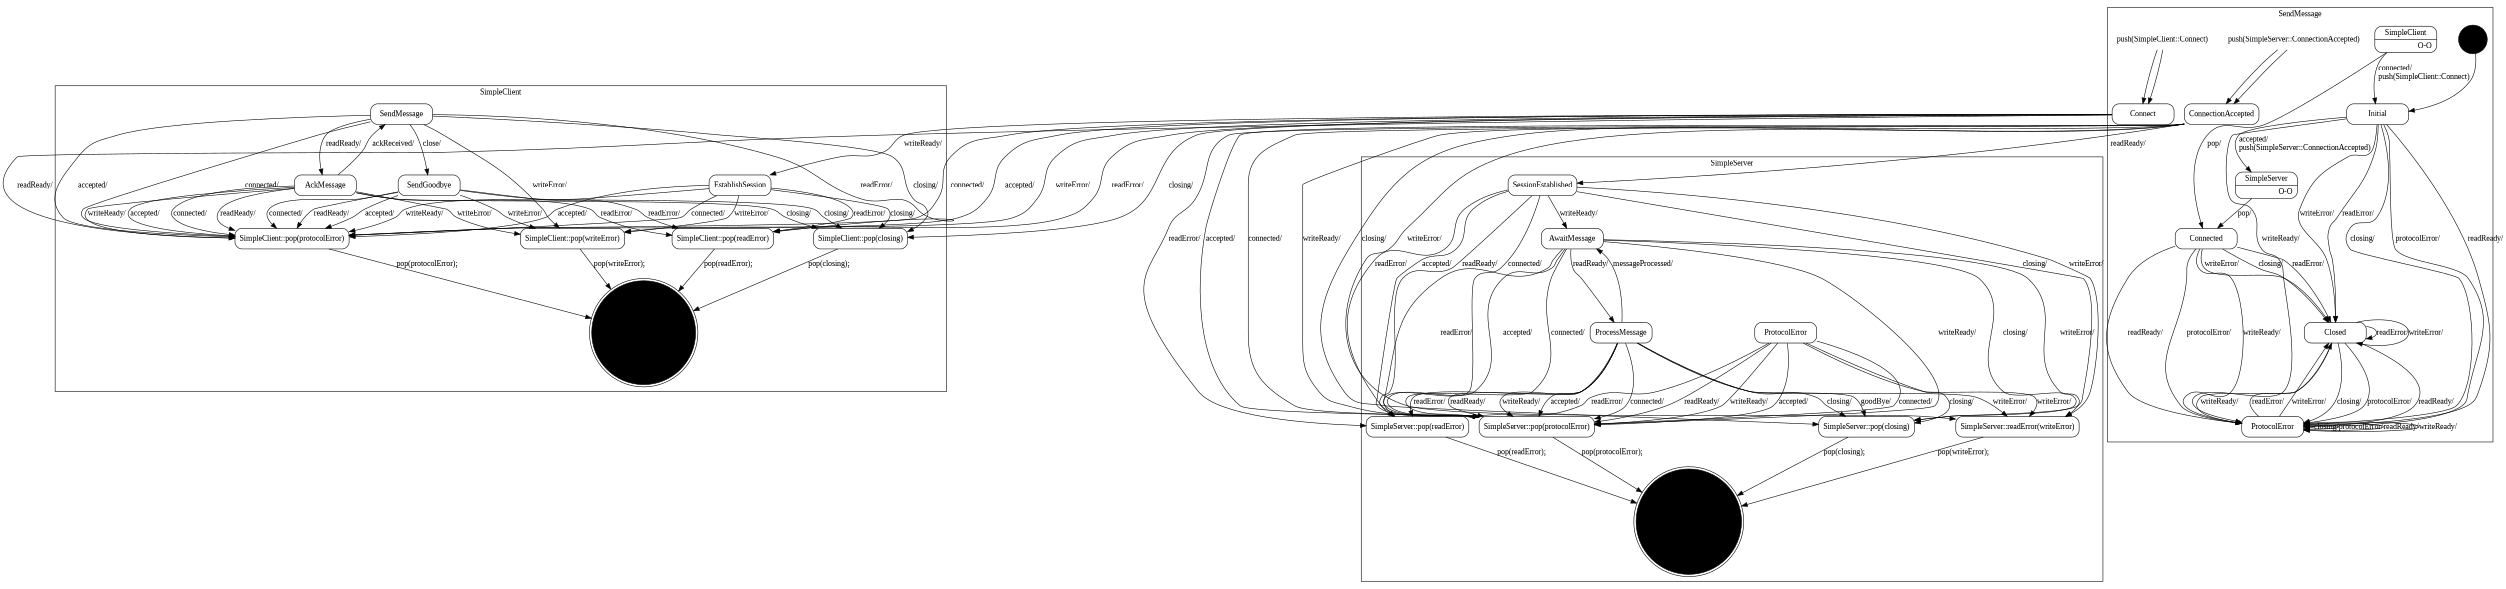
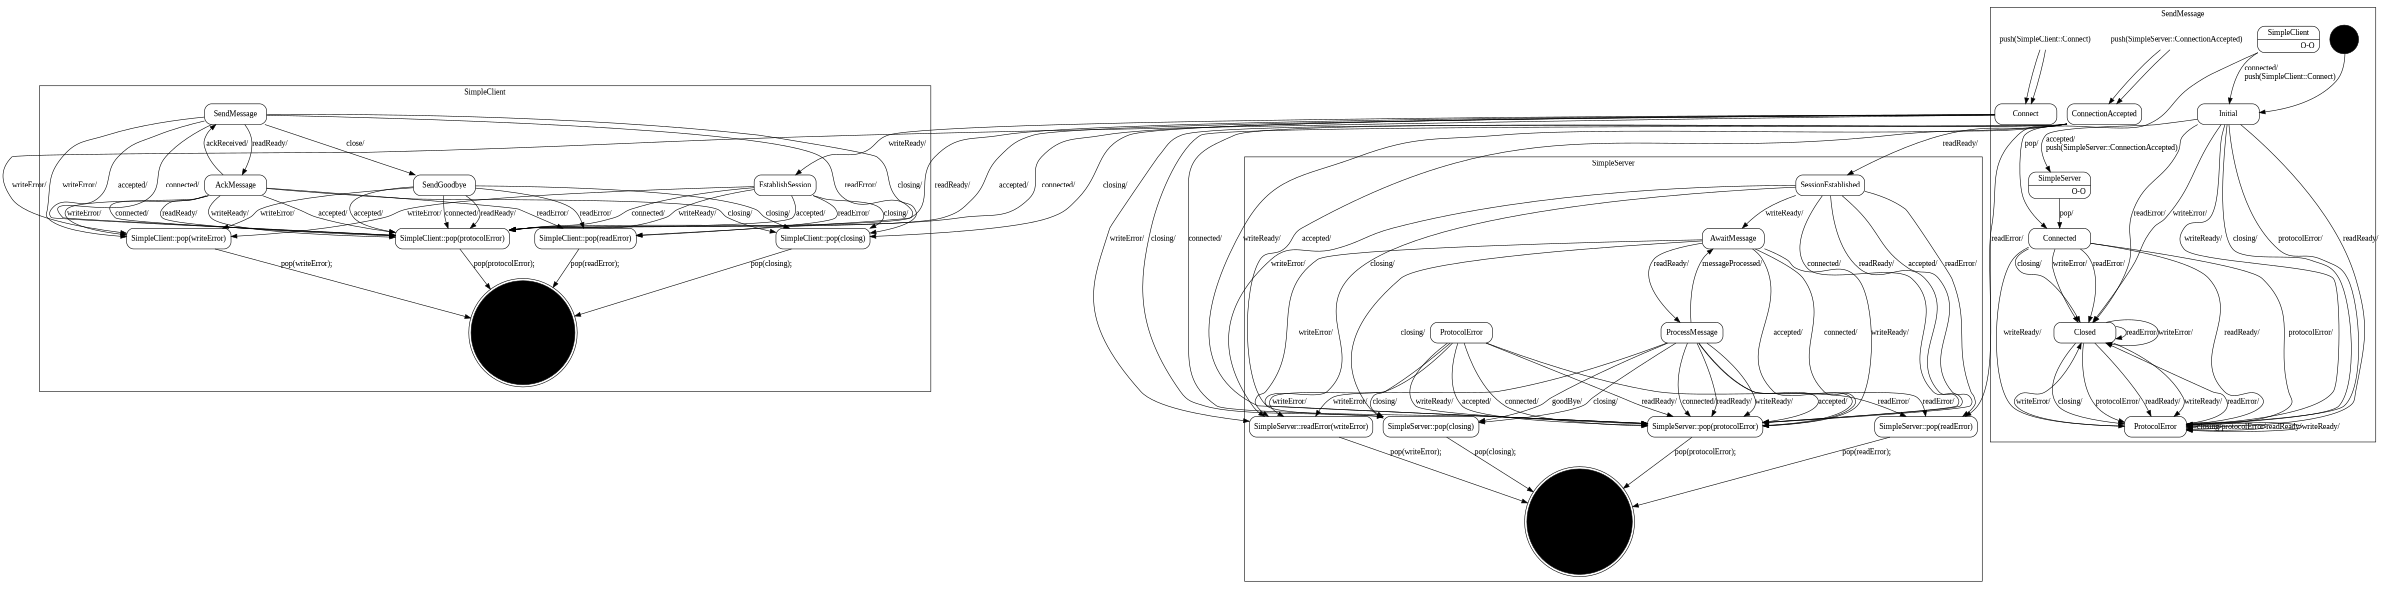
edge "Connect" -> "SimpleClient::pop(readError)": removed, label "readError/"
edge "AwaitMessage" -> "SimpleServer::pop(readError)": removed, label "readError/"
